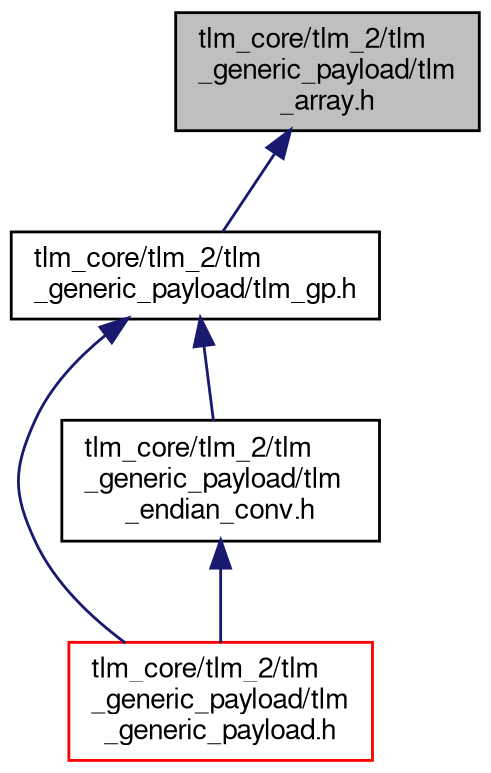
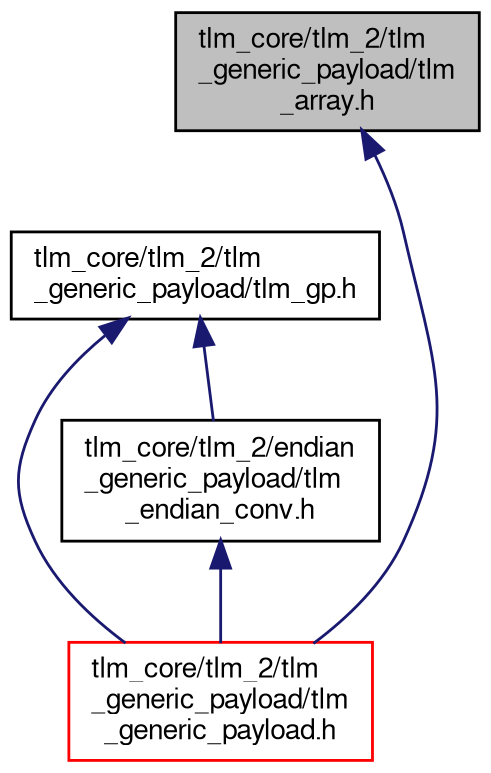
edge "tlm_core/tlm_2/tlm _generic_payload/tlm_gp.h" -> "tlm_core/tlm_2/tlm _generic_payload/tlm _array.h": now "tlm_core/tlm_2/tlm _generic_payload/tlm _generic_payload.h" -> "tlm_core/tlm_2/tlm _generic_payload/tlm _array.h"
node "tlm_core/tlm_2/tlm _generic_payload/tlm _endian_conv.h": label "tlm_core/tlm_2/tlm _generic_payload/tlm _endian_conv.h" -> "tlm_core/tlm_2/endian _generic_payload/tlm _endian_conv.h"
